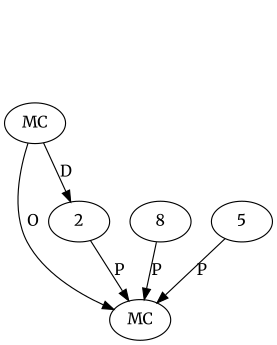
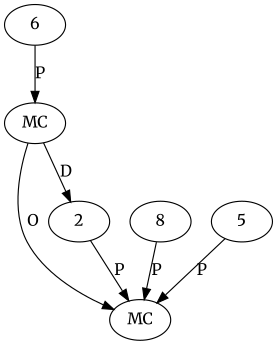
node "6": added
